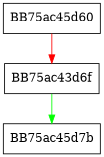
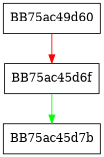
node "BB75ac45d60": label "BB75ac45d60" -> "BB75ac49d60"
node "BB75ac43d6f": label "BB75ac43d6f" -> "BB75ac45d6f"
